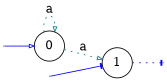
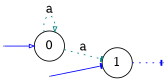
edge "0" -> "1": arrowhead onormal -> tee
